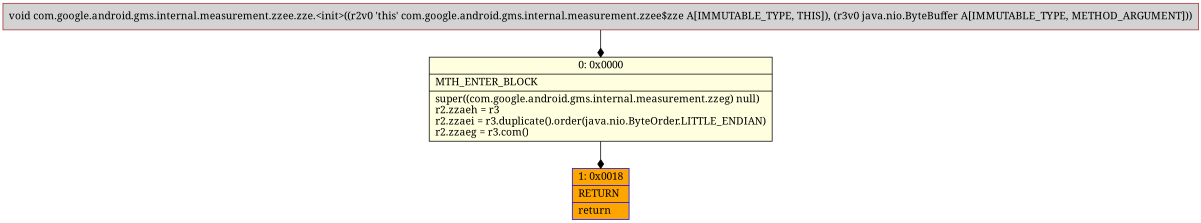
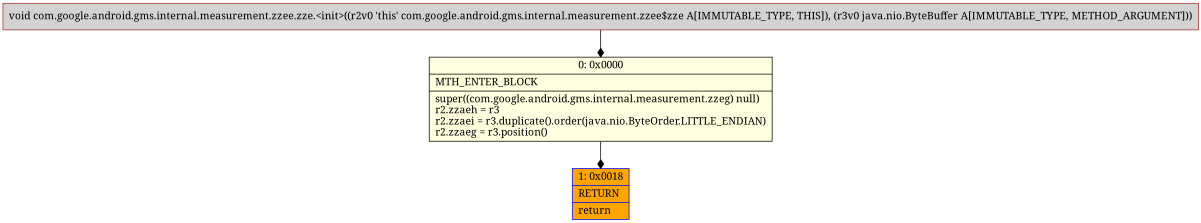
node "0: 0x0000": text "r2.zzaeg = r3.com()" -> "r2.zzaeg = r3.position()"
